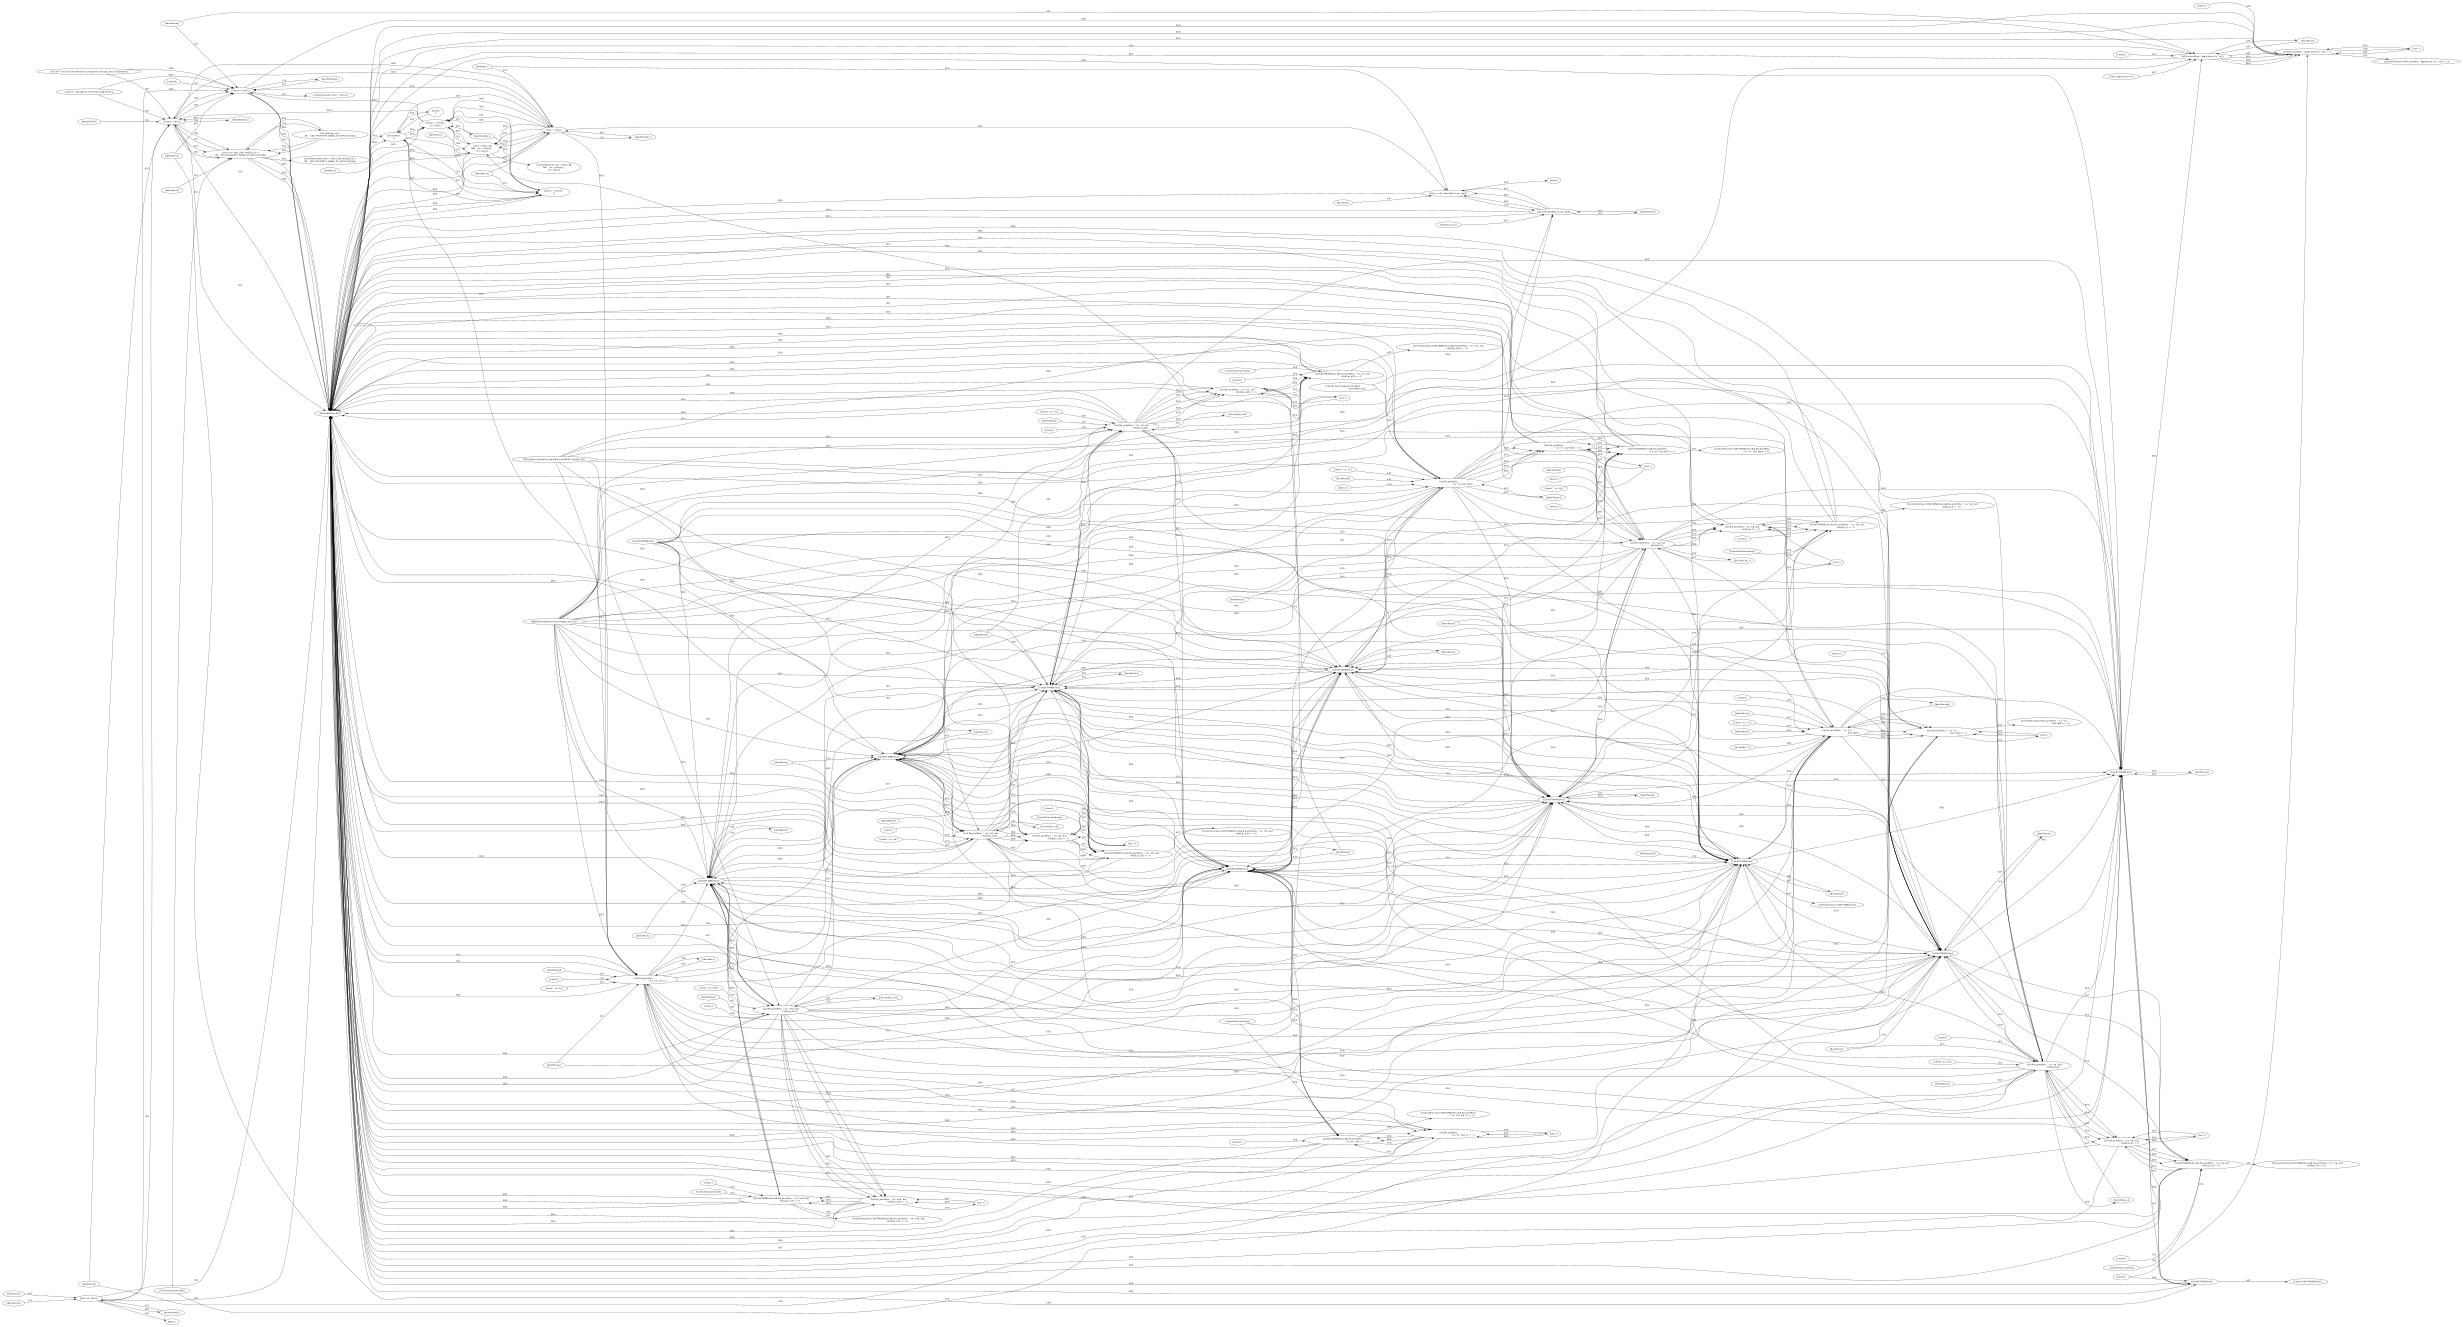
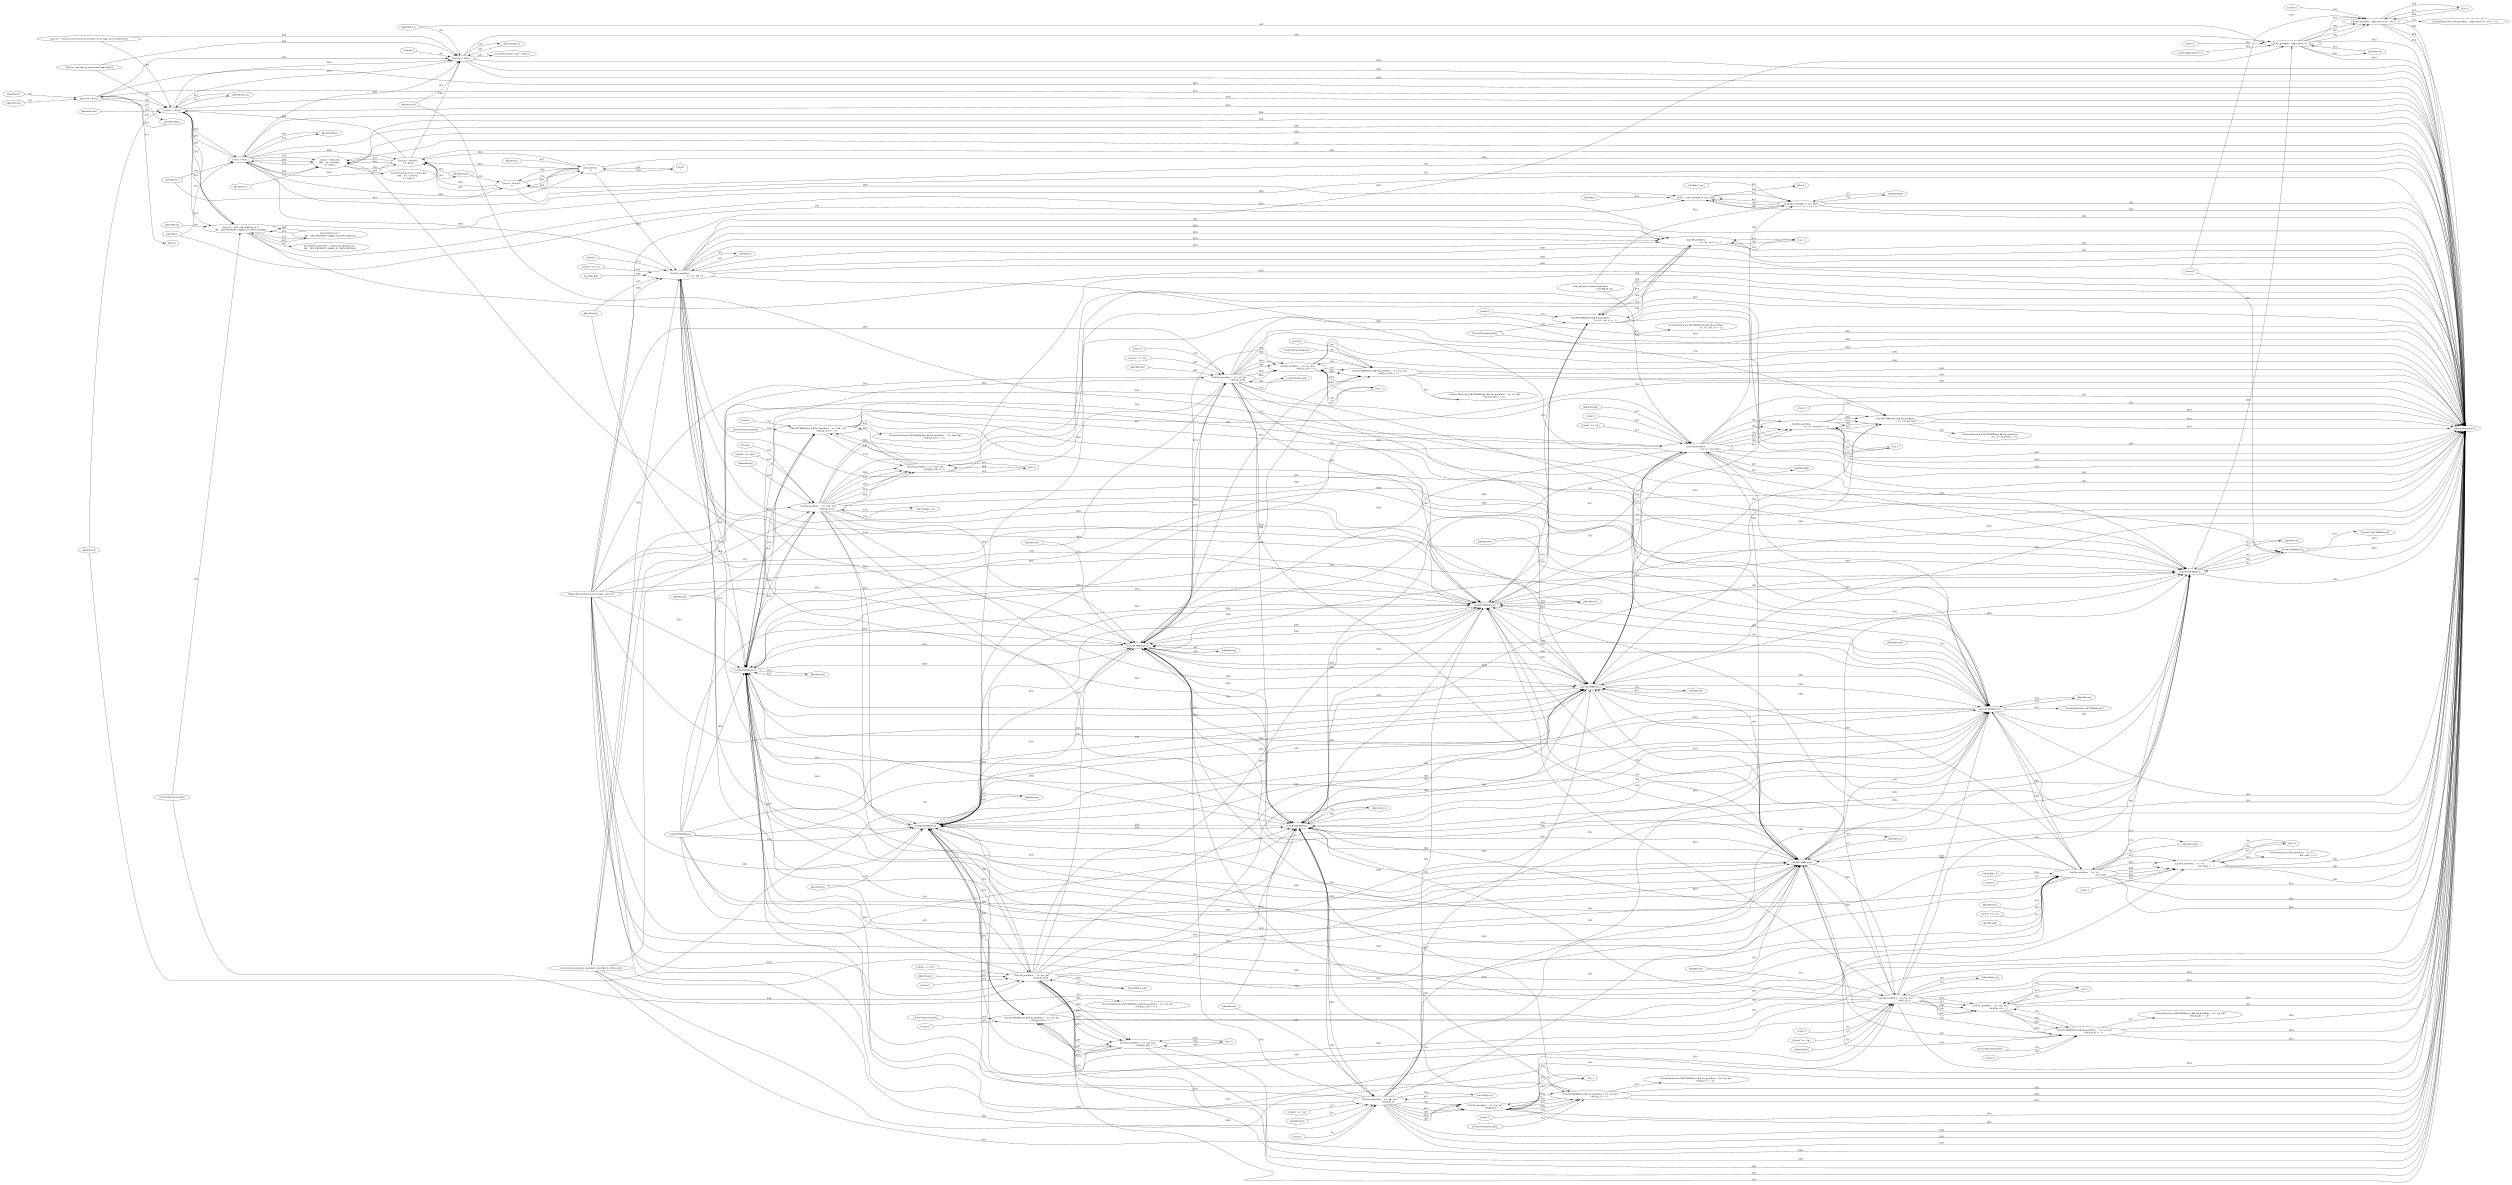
edge "(MethodReturn,RET)" -> "(Call,strchr(c, ' '))": reversed
